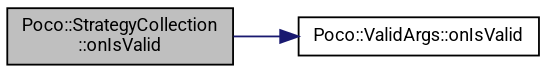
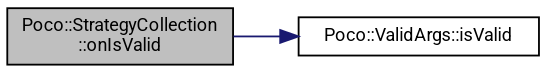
node "Poco::ValidArgs::onIsValid": label "Poco::ValidArgs::onIsValid" -> "Poco::ValidArgs::isValid"
